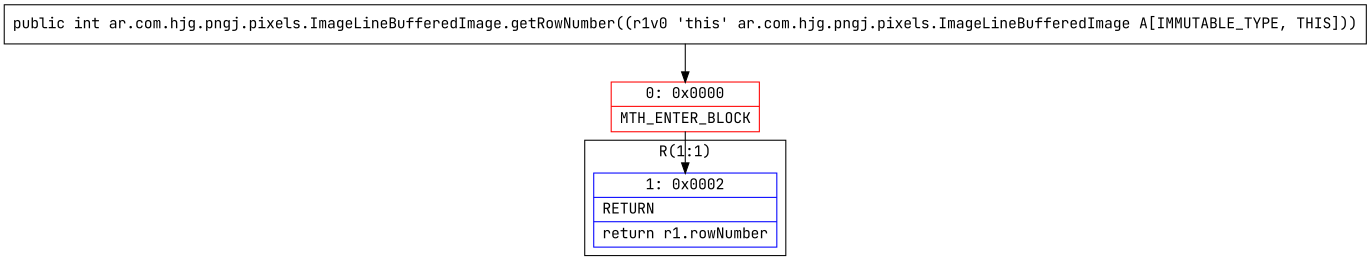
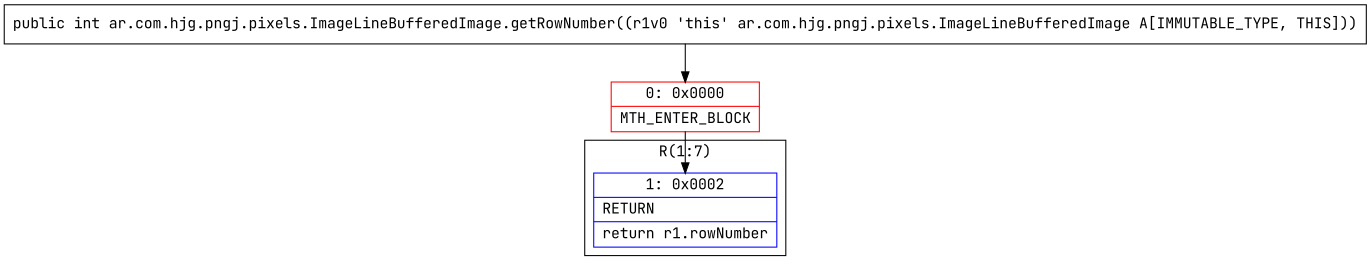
cluster "R(1:1)": label "R(1:1)" -> "R(1:7)"
